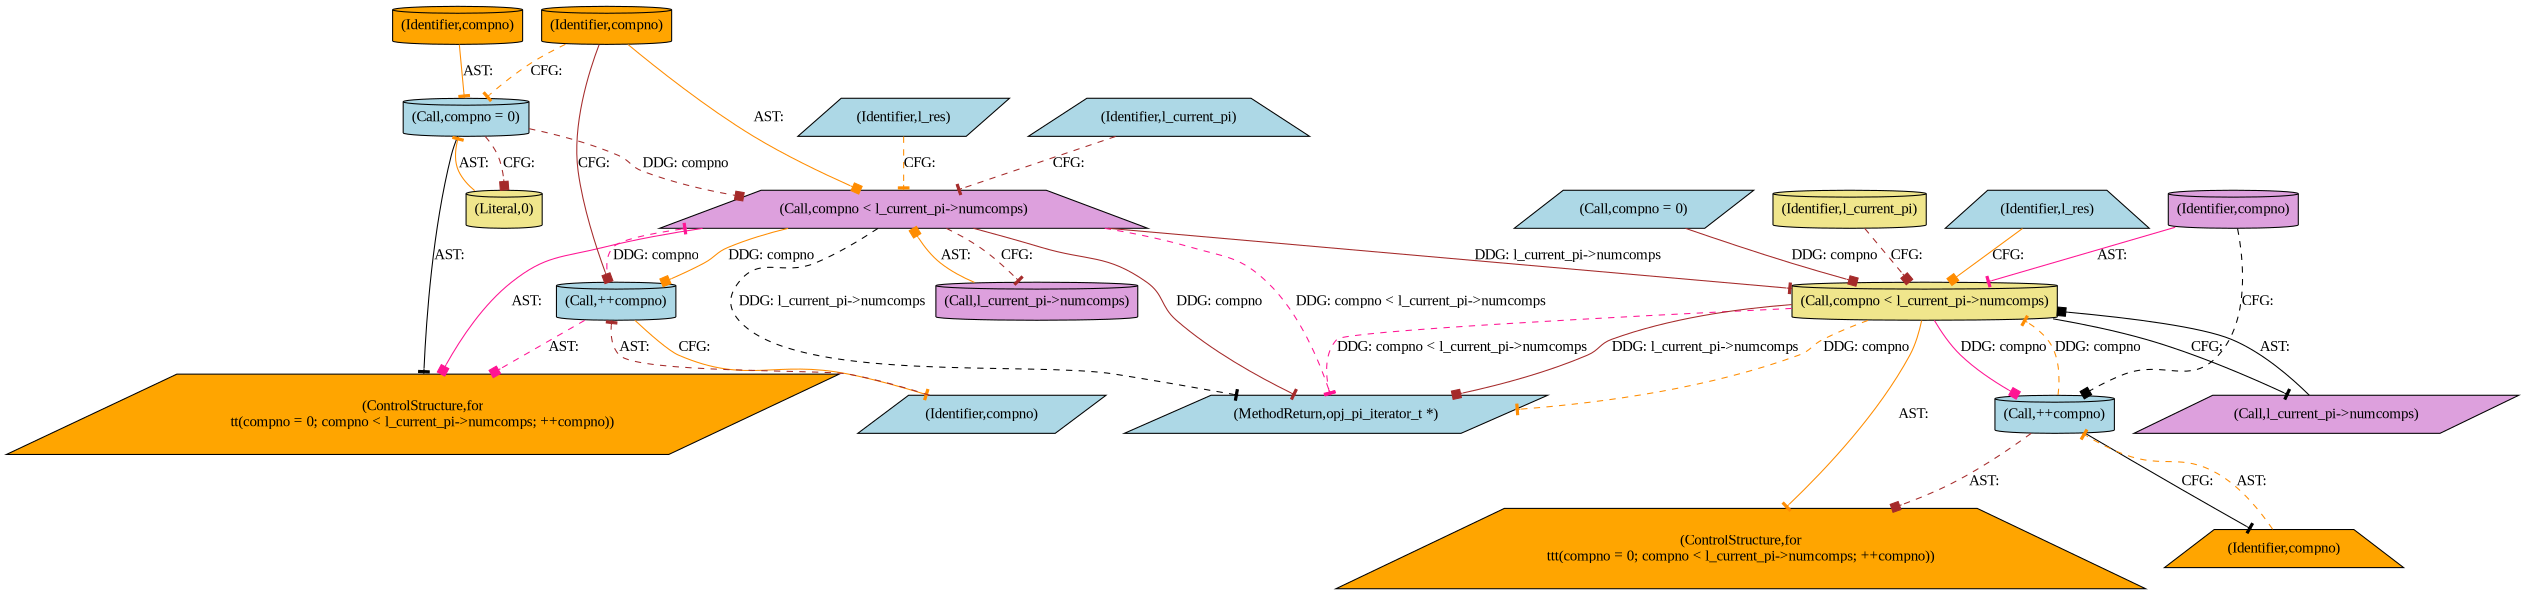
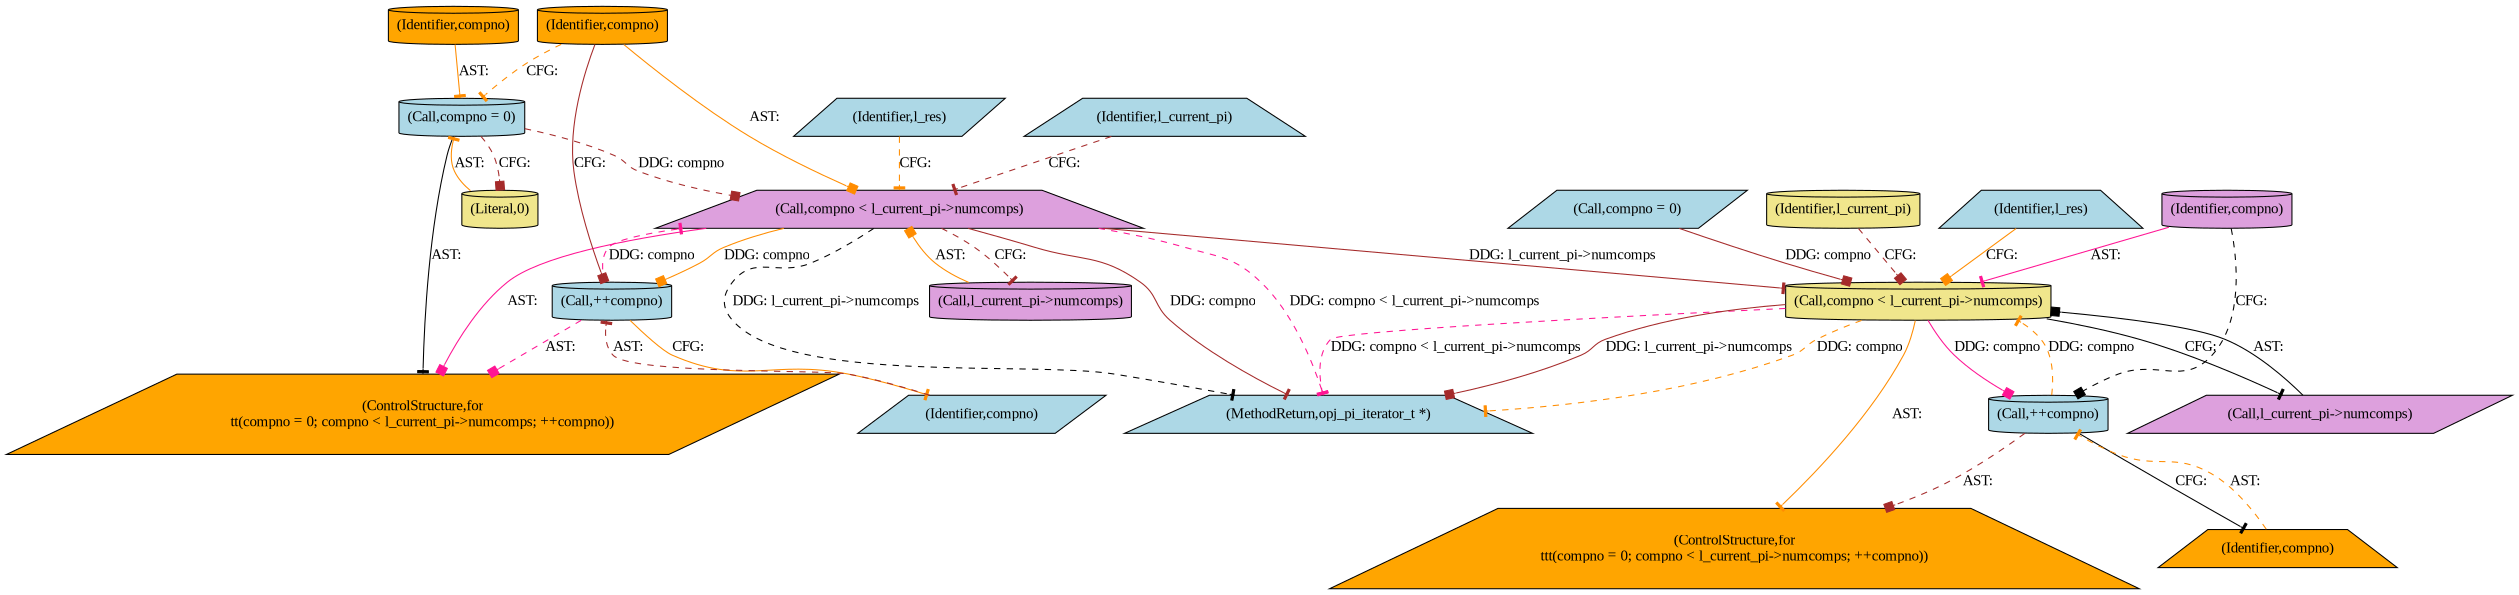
node "(MethodReturn,opj_pi_iterator_t *)": shape parallelogram -> trapezium
